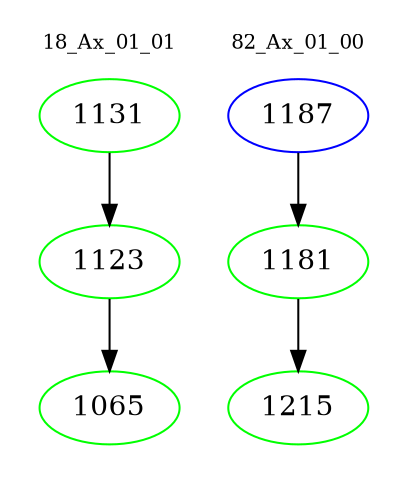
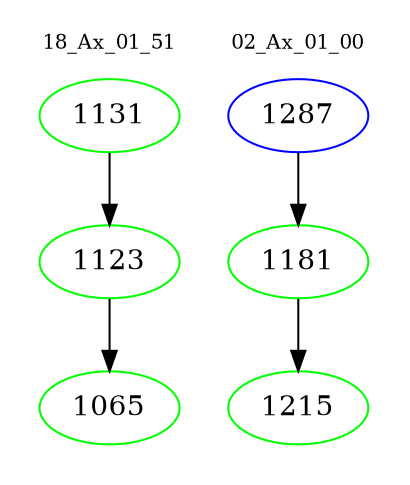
cluster "18_Ax_01_01": label "18_Ax_01_01" -> "18_Ax_01_51"
cluster "82_Ax_01_00": label "82_Ax_01_00" -> "02_Ax_01_00"
node "1187": label "1187" -> "1287"
